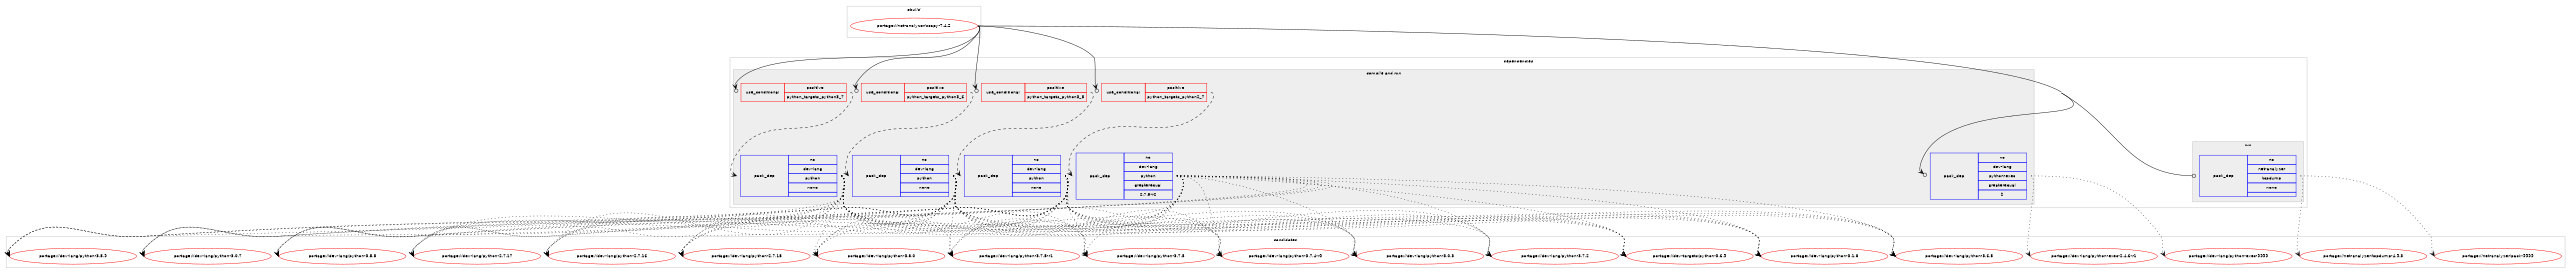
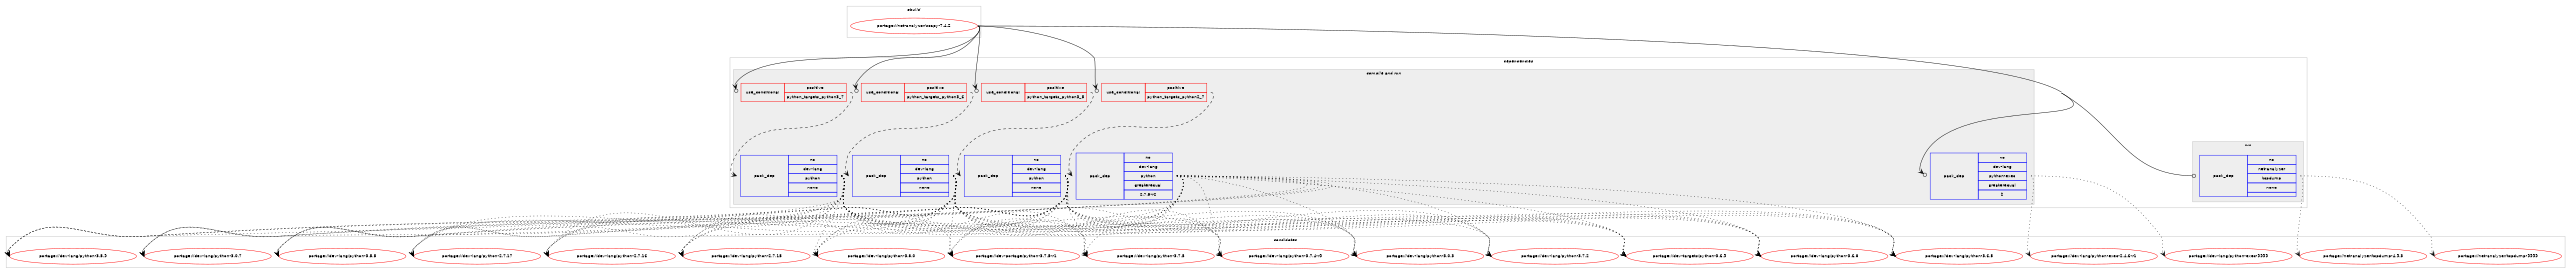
node "portage://dev-lang/python-3.7.5-r1": label "portage://dev-lang/python-3.7.5-r1" -> "portage://dev-portage/python-3.7.5-r1"
node "portage://dev-lang/python-3.1.8": label "portage://dev-lang/python-3.1.8" -> "portage://dev-lang/python-3.6.8"
node "portage://net-analyzer/pack-9999": label "portage://net-analyzer/pack-9999" -> "portage://net-analyzer/tcpdump-9999"
